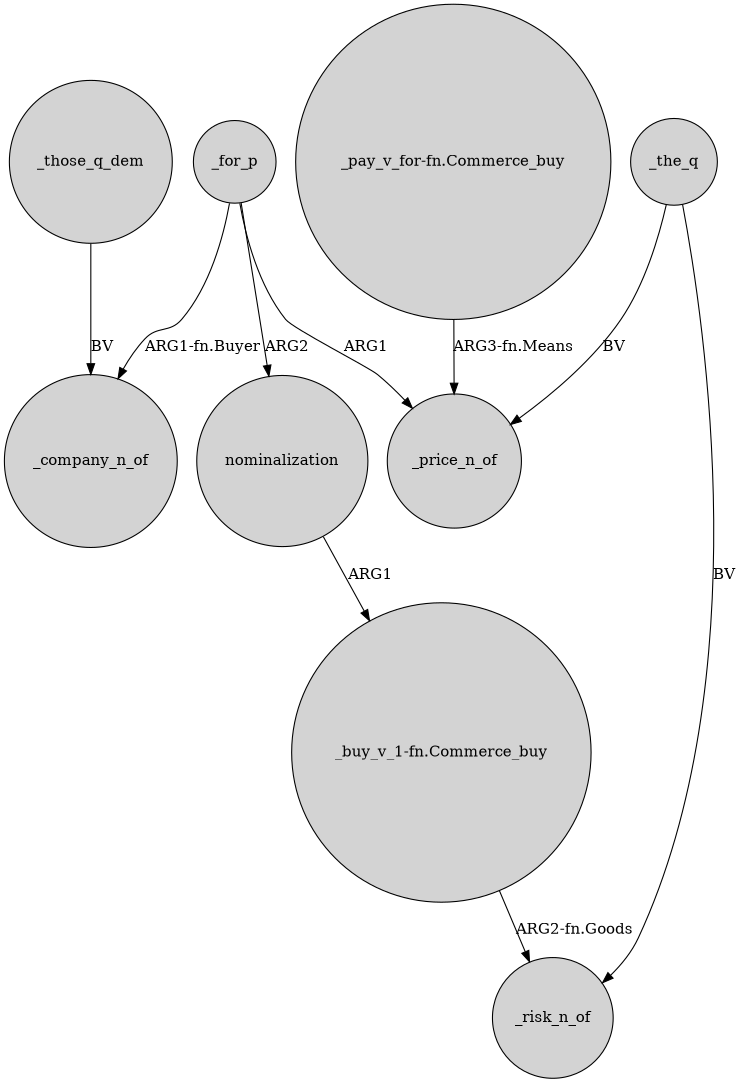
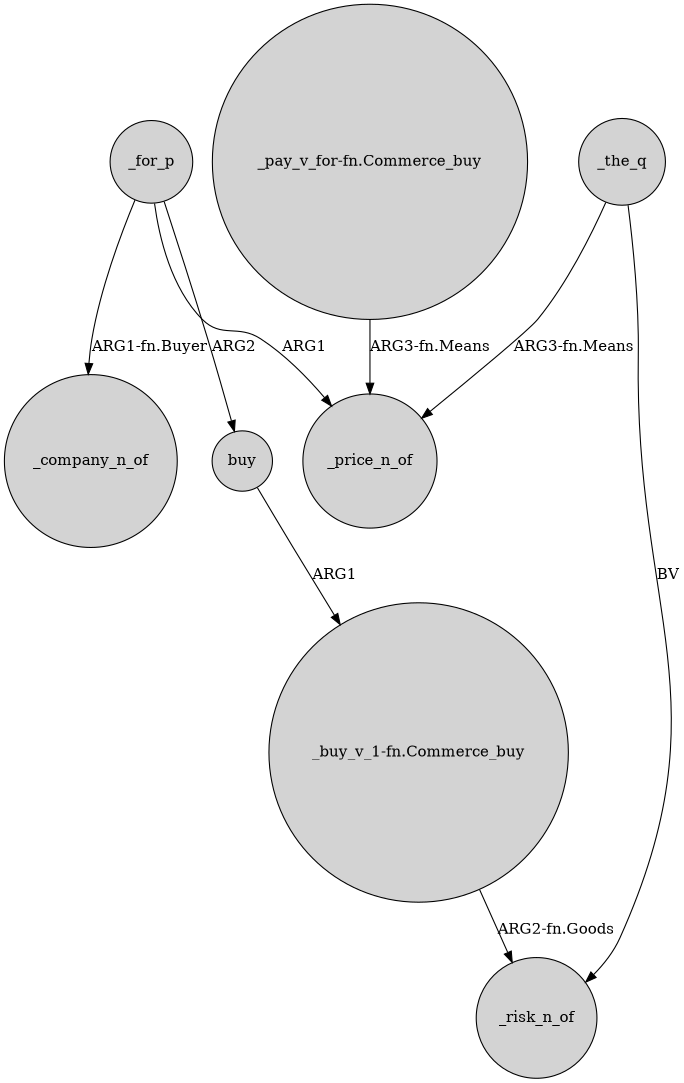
node "_those_q_dem": removed
edge "_the_q" -> "_price_n_of": label "BV" -> "ARG3-fn.Means"
node "nominalization": label "nominalization" -> "buy"
